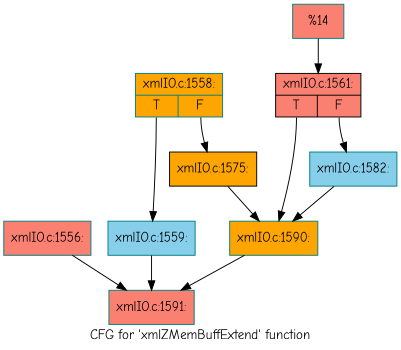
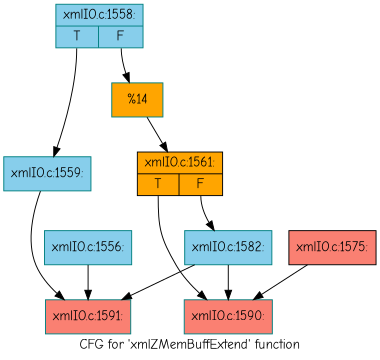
node "%14": fillcolor salmon -> orange
node "xmlIO.c:1558:": fillcolor orange -> skyblue
node "xmlIO.c:1561:": fillcolor salmon -> orange
edge "xmlIO.c:1558:" -> "xmlIO.c:1575:": now "xmlIO.c:1558:" -> "%14"
node "xmlIO.c:1575:": fillcolor orange -> salmon
node "xmlIO.c:1556:": fillcolor salmon -> skyblue
node "xmlIO.c:1590:": fillcolor orange -> salmon
edge "xmlIO.c:1590:" -> "xmlIO.c:1591:": now "xmlIO.c:1582:" -> "xmlIO.c:1591:"
